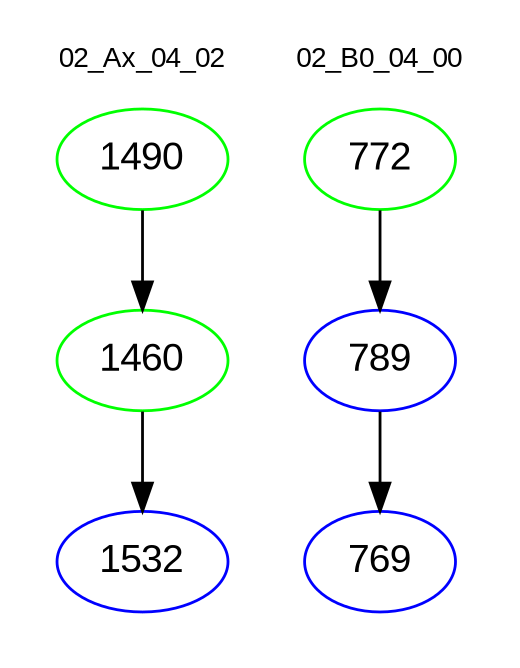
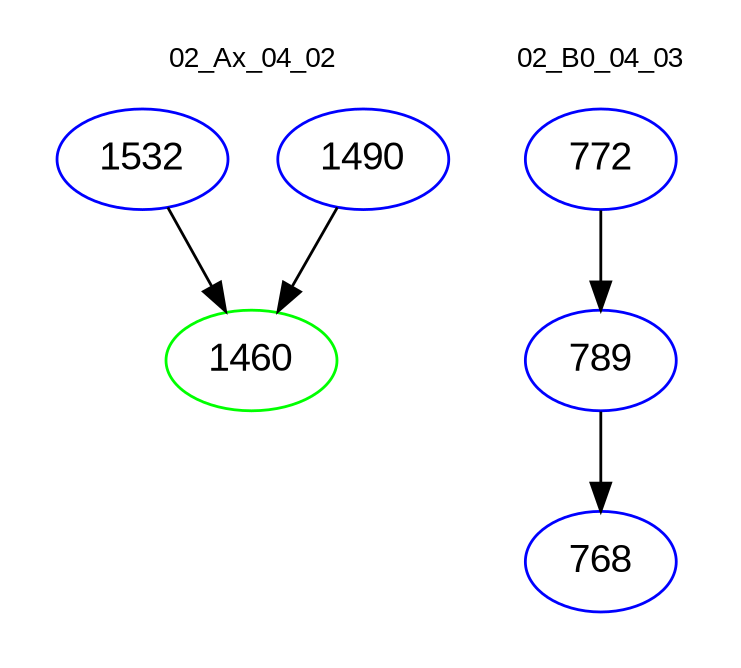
cluster "02_B0_04_00": label "02_B0_04_00" -> "02_B0_04_03"
node "1490": color green -> blue
node "772": color green -> blue
edge "1460" -> "1532": reversed
node "769": label "769" -> "768"
